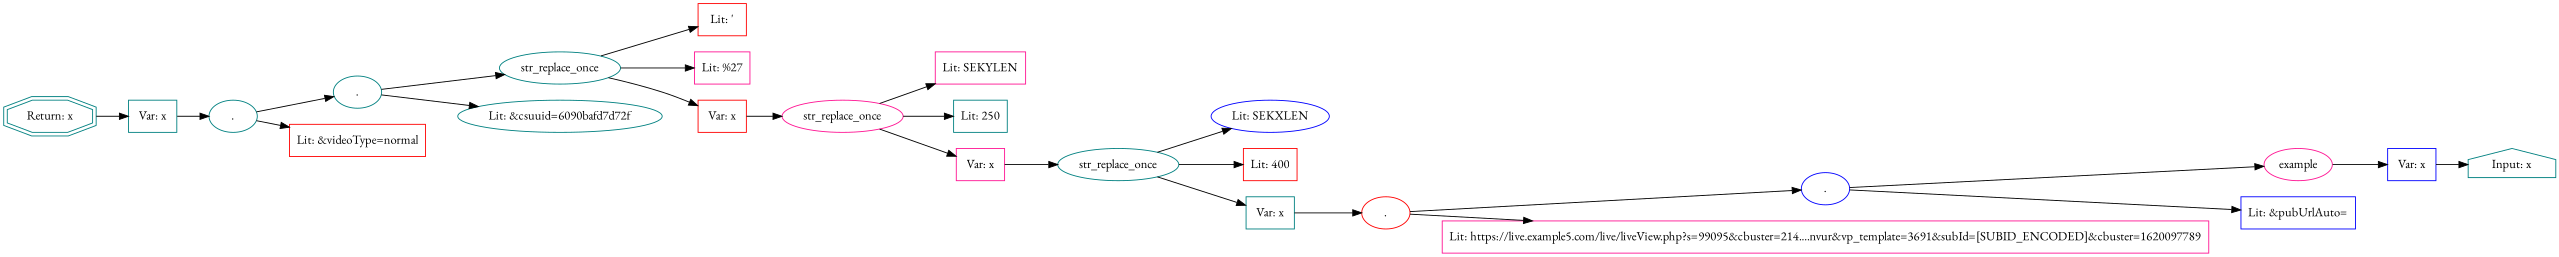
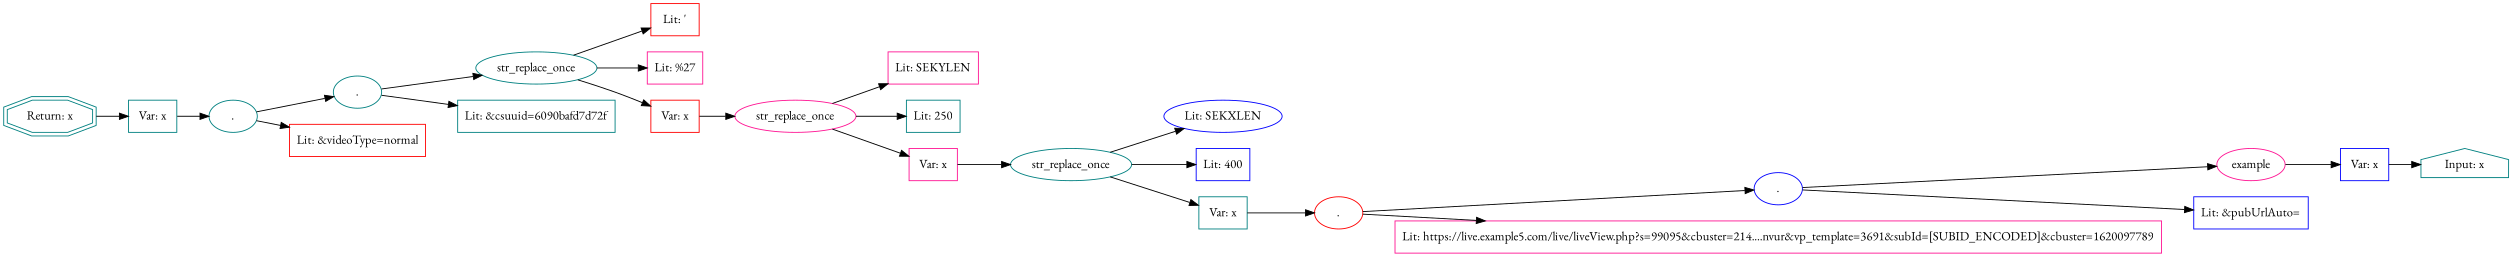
node "Lit: &csuuid=6090bafd7d72f": shape ellipse -> box
node "Lit: 400": color red -> blue
